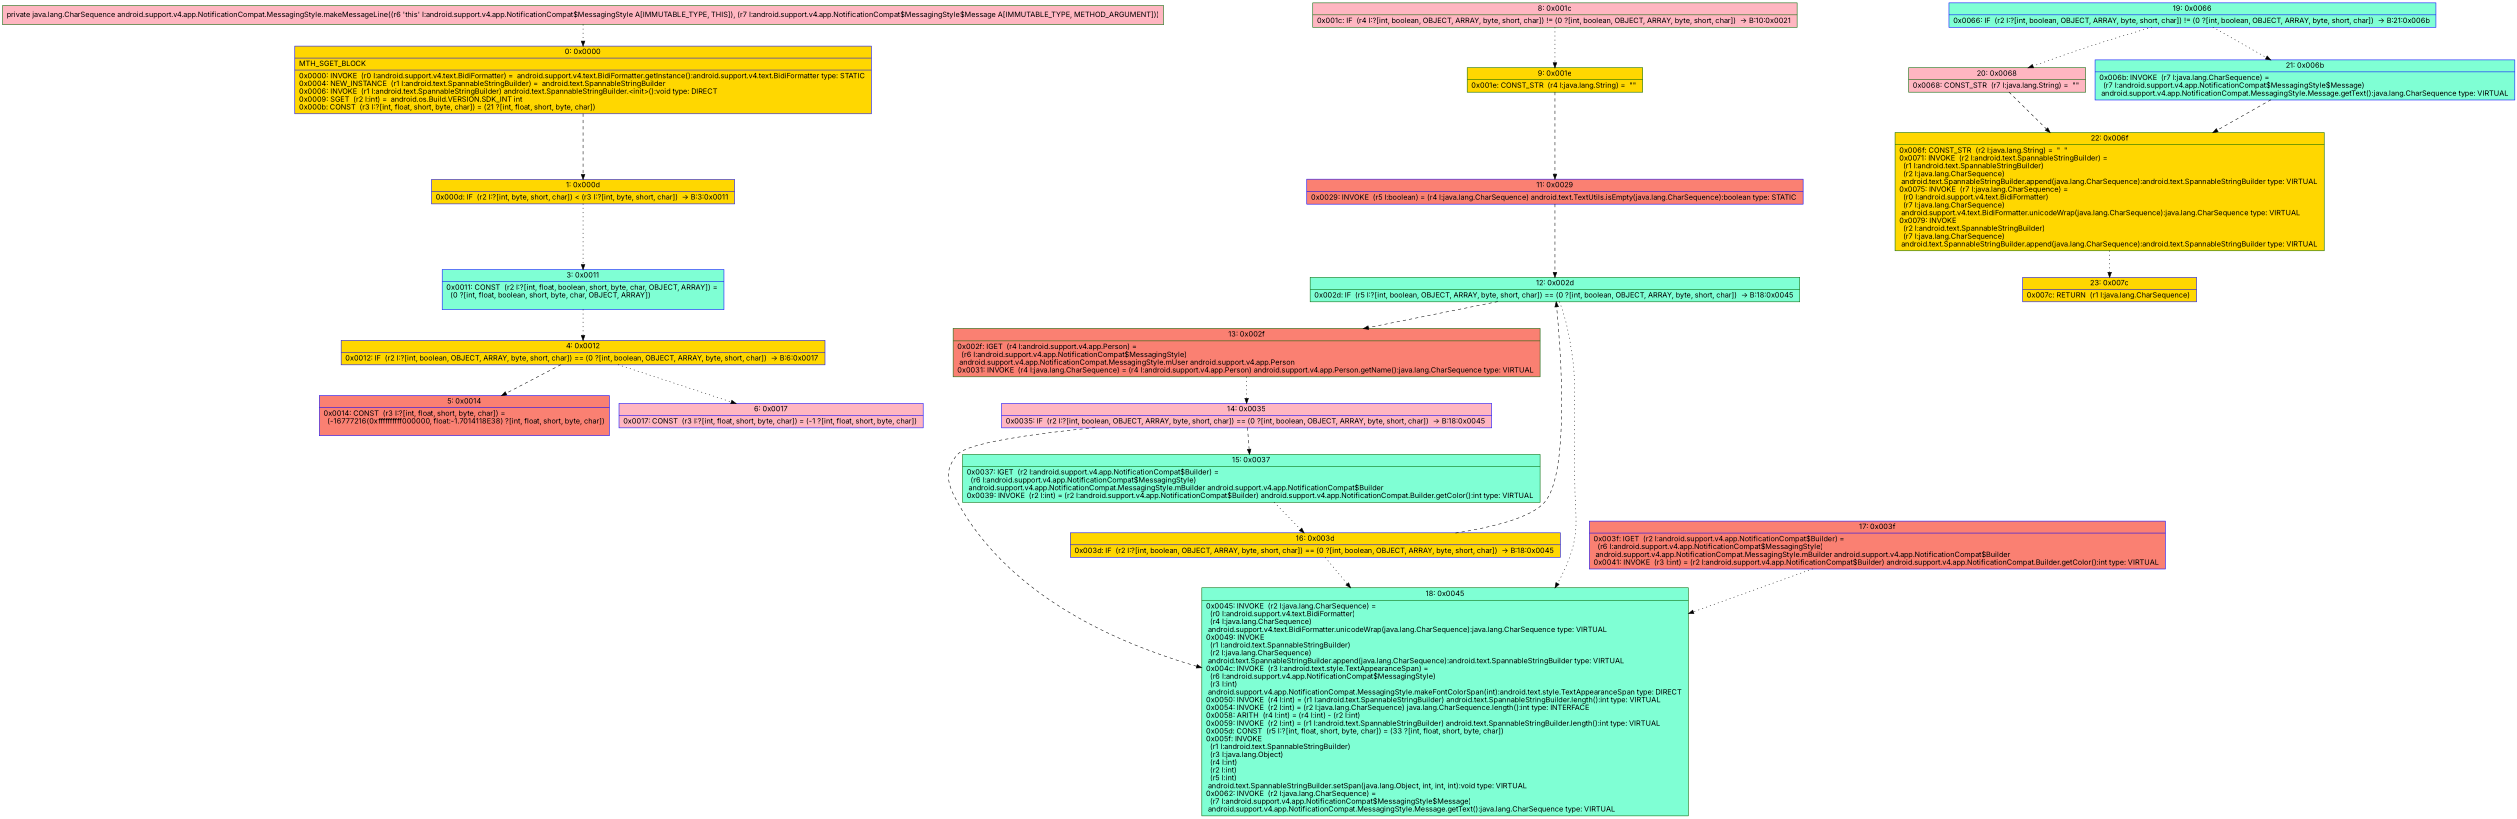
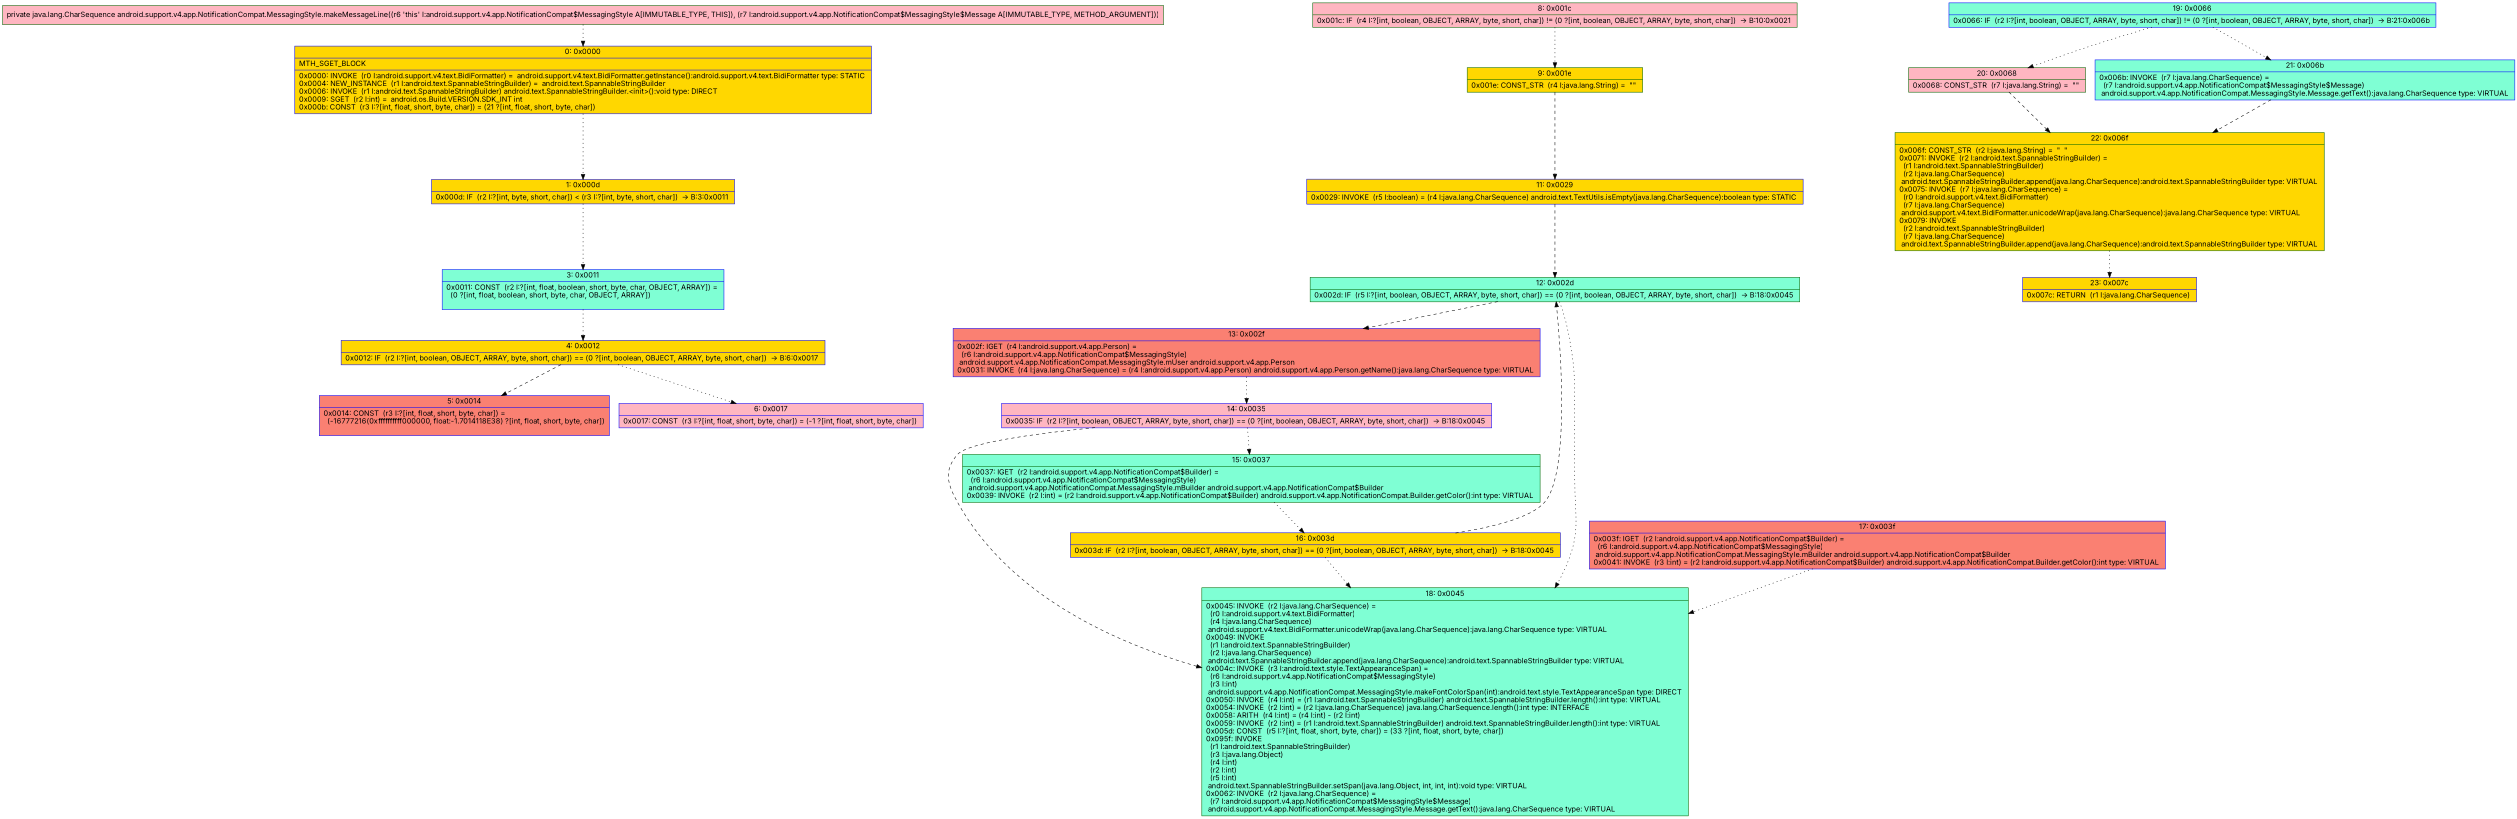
edge "0: 0x0000" -> "1: 0x000d": style dashed -> dotted
node "11: 0x0029": fillcolor salmon -> gold
node "13: 0x002f": color darkgreen -> blue
edge "14: 0x0035" -> "15: 0x0037": style dashed -> dotted
node "18: 0x0045": text "0x005f: INVOKE" -> "0x095f: INVOKE"
